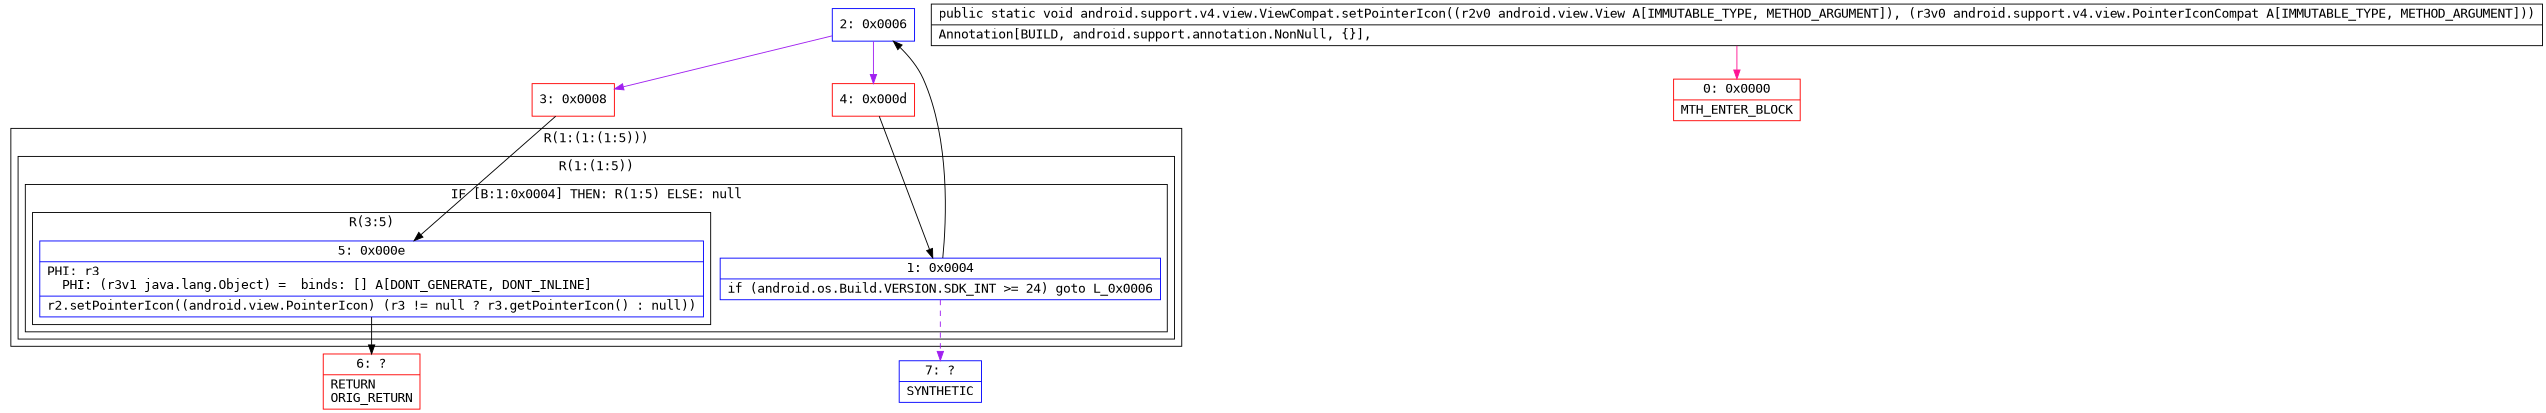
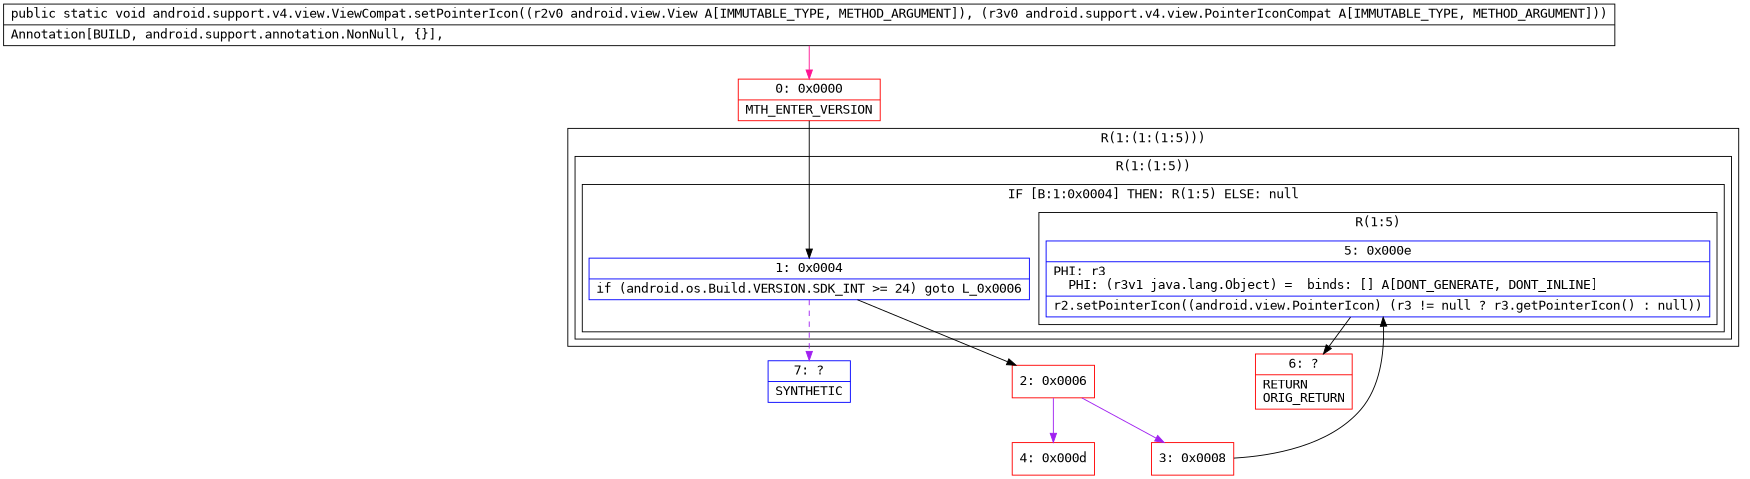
node "2: 0x0006": color blue -> red
node "0: 0x0000": text "MTH_ENTER_BLOCK" -> "MTH_ENTER_VERSION"
edge "4: 0x000d" -> "1: 0x0004": now "0: 0x0000" -> "1: 0x0004"
cluster "R(3:5)": label "R(3:5)" -> "R(1:5)"
